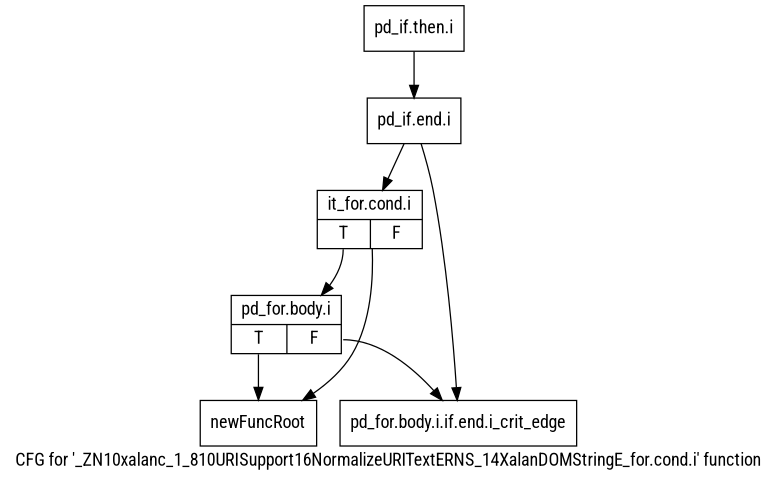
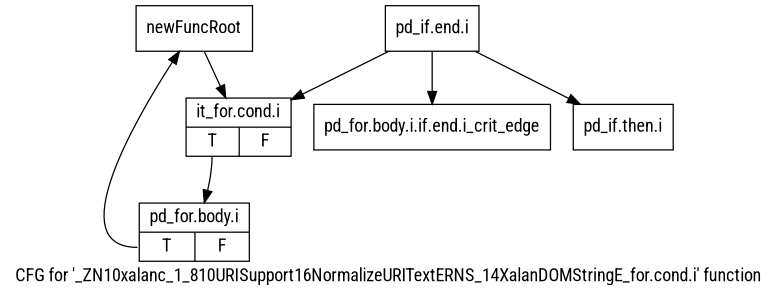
edge "pd_if.then.i" -> "pd_if.end.i": reversed
edge "it_for.cond.i" -> "newFuncRoot": reversed
edge "pd_for.body.i" -> "pd_for.body.i.if.end.i_crit_edge": removed
